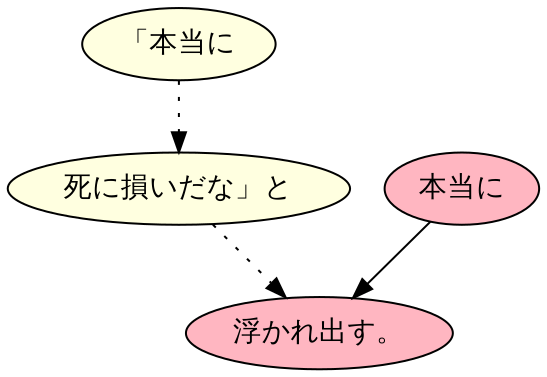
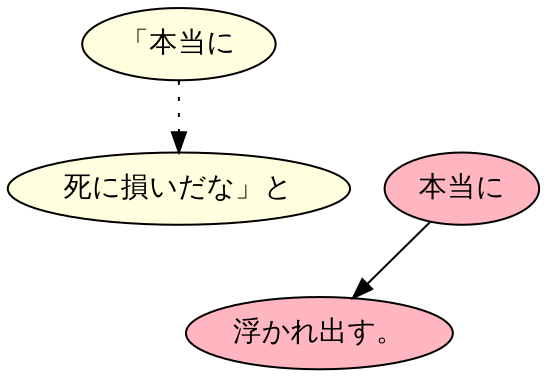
edge "死に損いだな」と" -> "浮かれ出す。": removed
